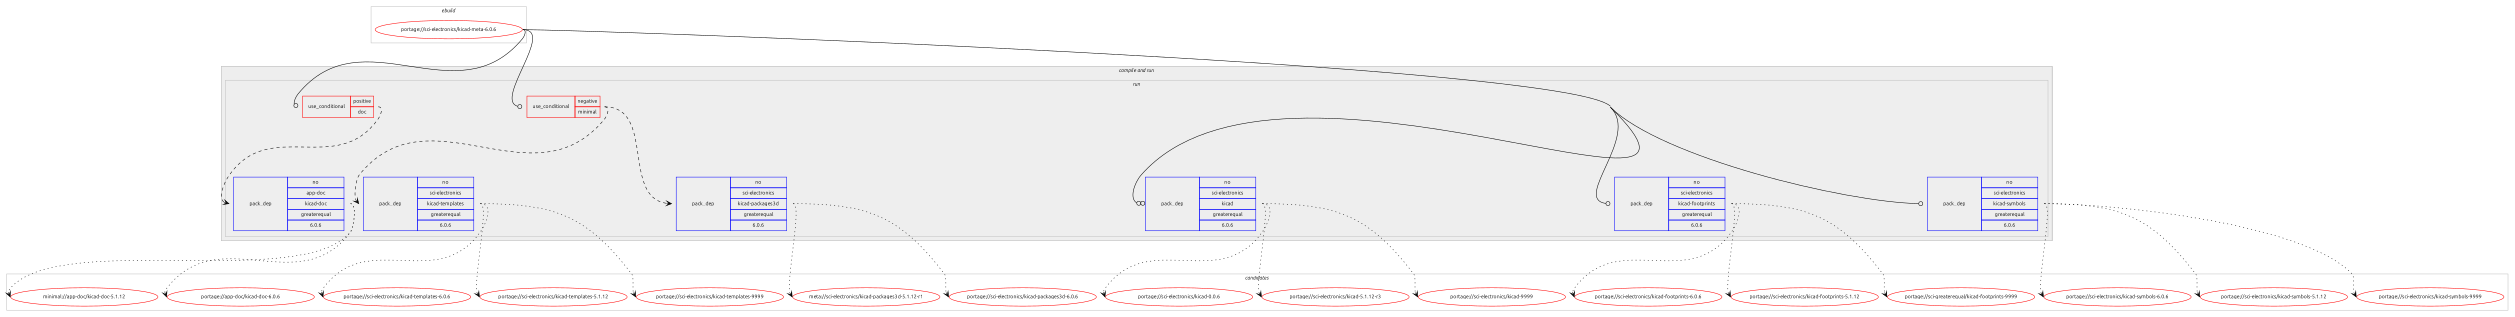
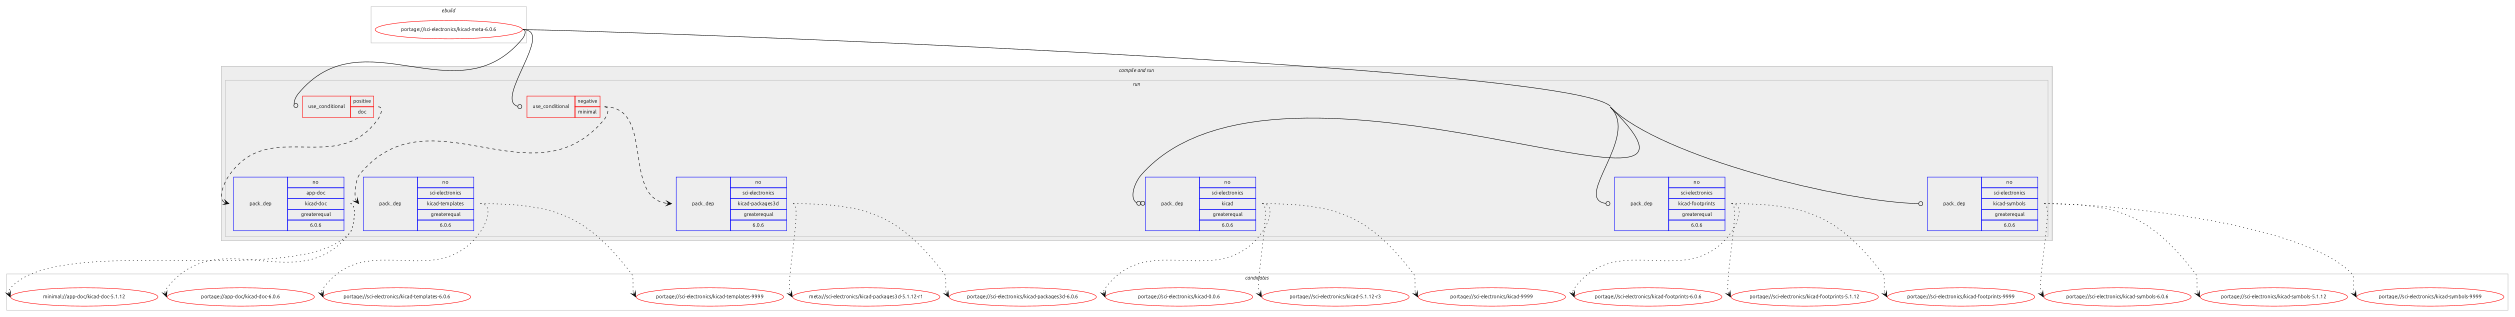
node "portage://sci-electronics/kicad-templates-5.1.12": removed
node "portage://sci-greaterequal/kicad-footprints-9999": label "portage://sci-greaterequal/kicad-footprints-9999" -> "portage://sci-electronics/kicad-footprints-9999"
